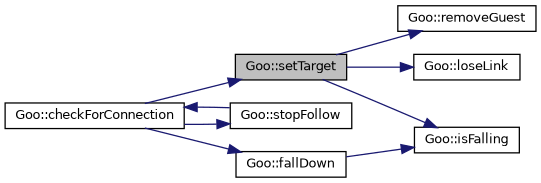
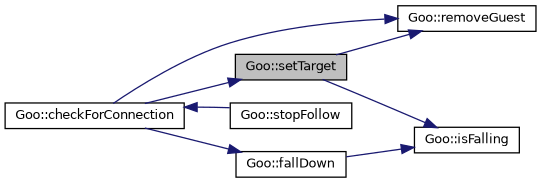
node "Goo::loseLink": removed
edge "Goo::checkForConnection" -> "Goo::stopFollow": now "Goo::checkForConnection" -> "Goo::removeGuest"
